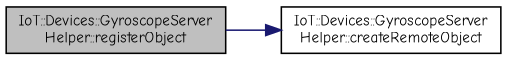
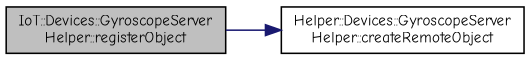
node "IoT::Devices::GyroscopeServer Helper::createRemoteObject": label "IoT::Devices::GyroscopeServer Helper::createRemoteObject" -> "Helper::Devices::GyroscopeServer Helper::createRemoteObject"
